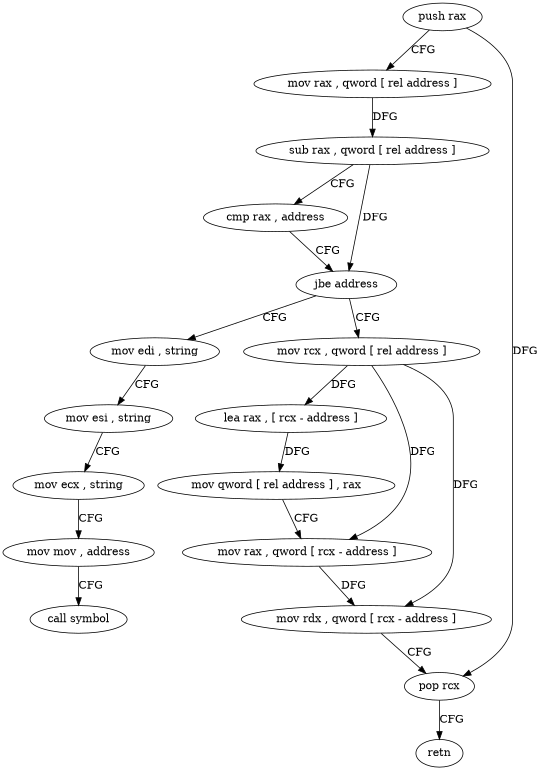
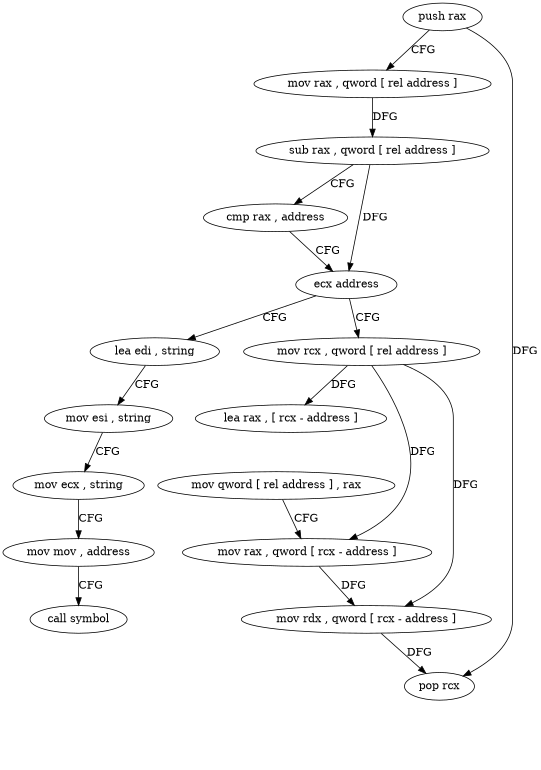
node "jbe address": label "jbe address" -> "ecx address"
node "mov edi , string": label "mov edi , string" -> "lea edi , string"
edge "lea rax , [ rcx - address ]" -> "mov qword [ rel address ] , rax": removed, label "DFG"
edge "mov rdx , qword [ rcx - address ]" -> "pop rcx": label "CFG" -> "DFG"
node "retn": removed
